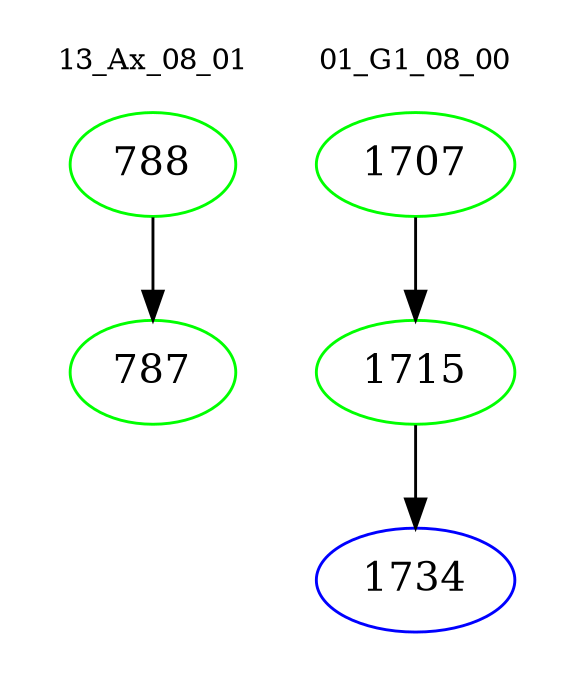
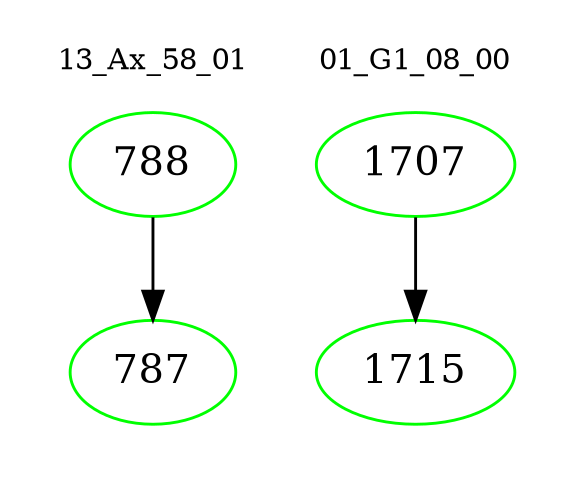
cluster "13_Ax_08_01": label "13_Ax_08_01" -> "13_Ax_58_01"
node "1734": removed
